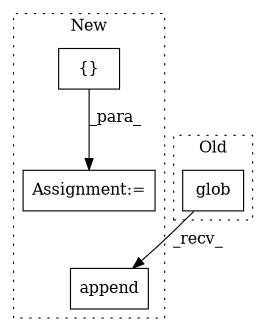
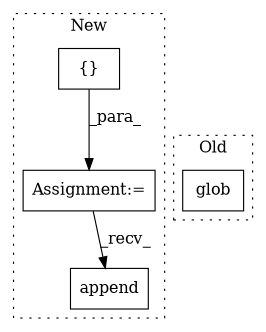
edge "glob" -> "append": now "Assignment:=" -> "append"
